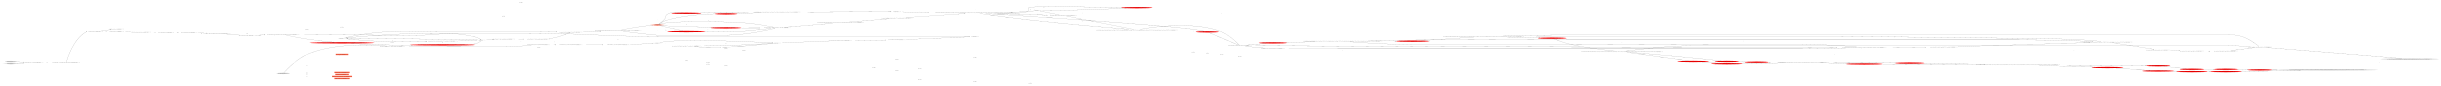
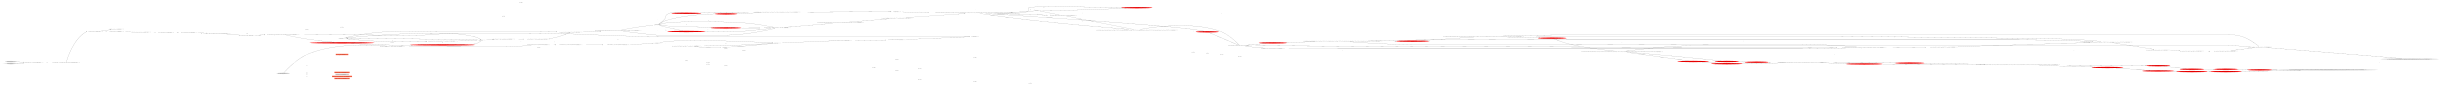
node "i < 2@@@24@@@['1', '1', '0']": fillcolor tomato -> white
node "final StreamsBuilder builder@@@2@@@['0', '0', '1']": fillcolor tomato -> lightgray
